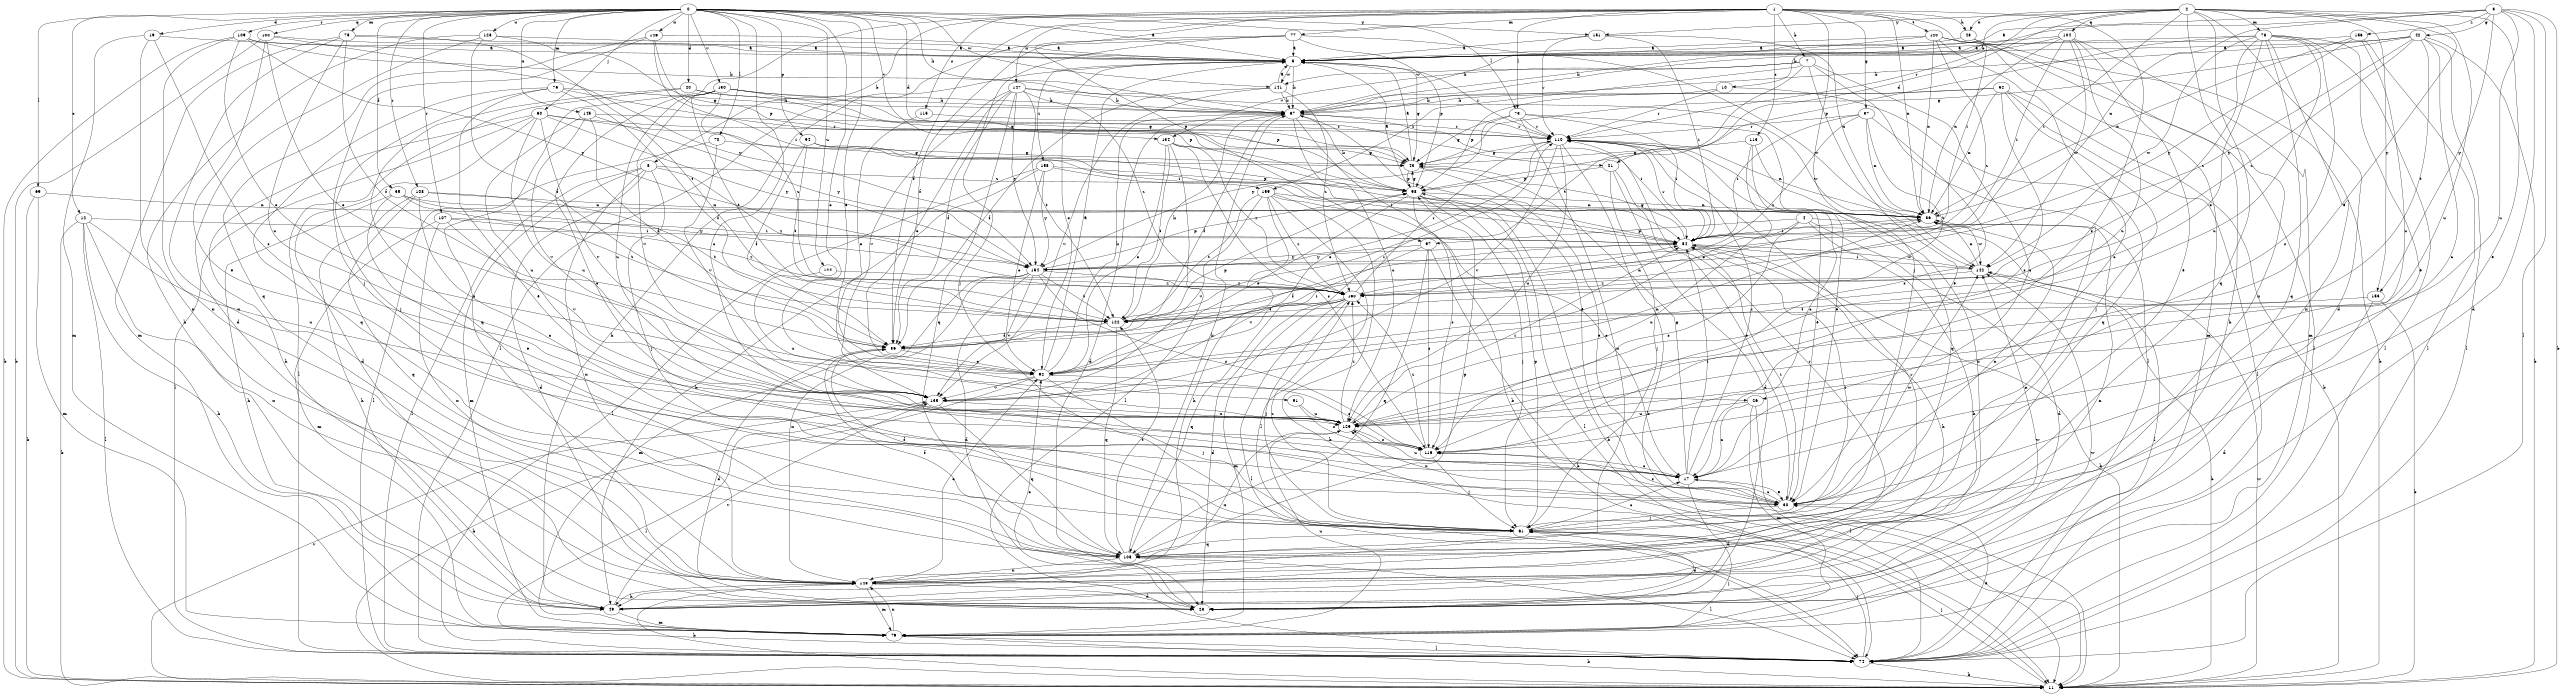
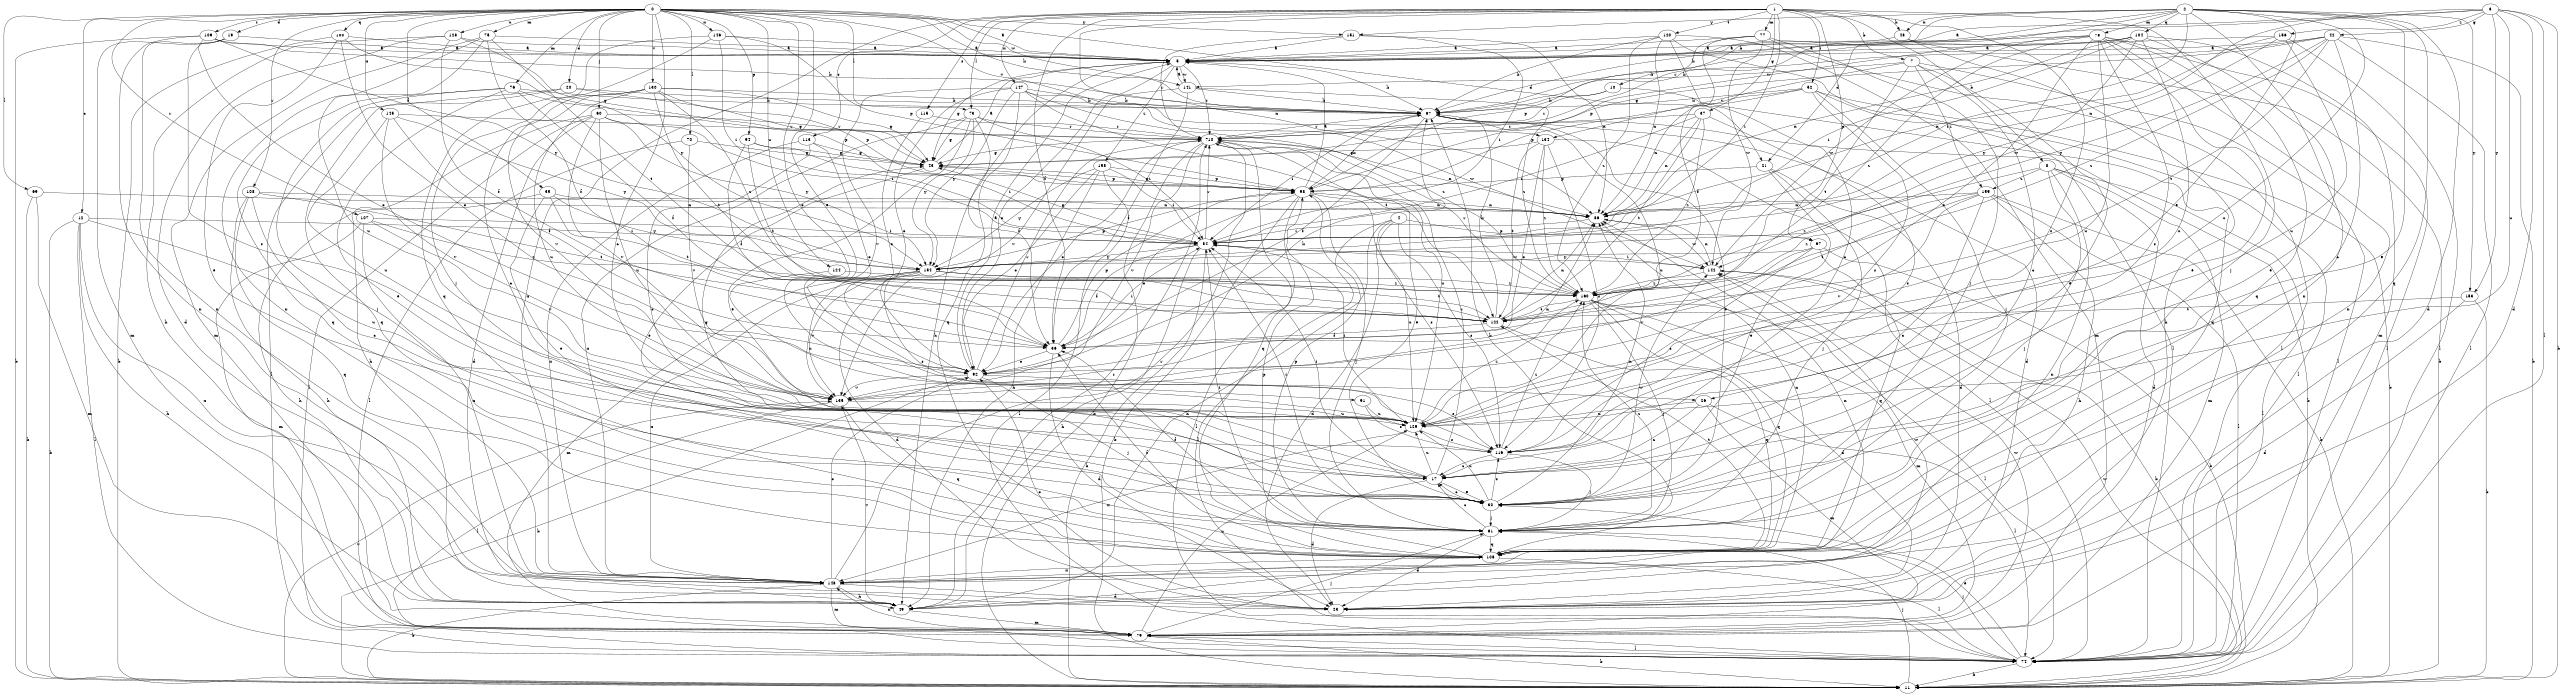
edge "1" -> "52": added, label "i"
node "110": label "110" -> "710"
edge "147" -> "36": now "73" -> "36"
